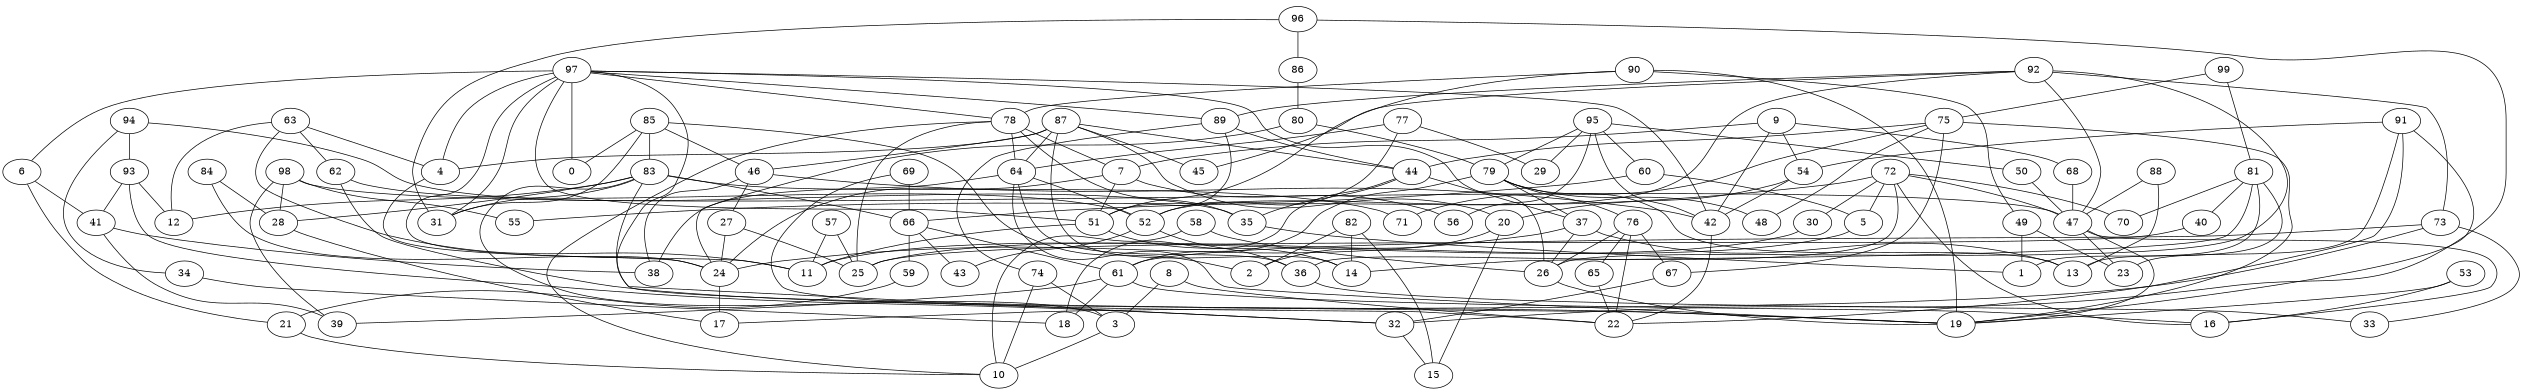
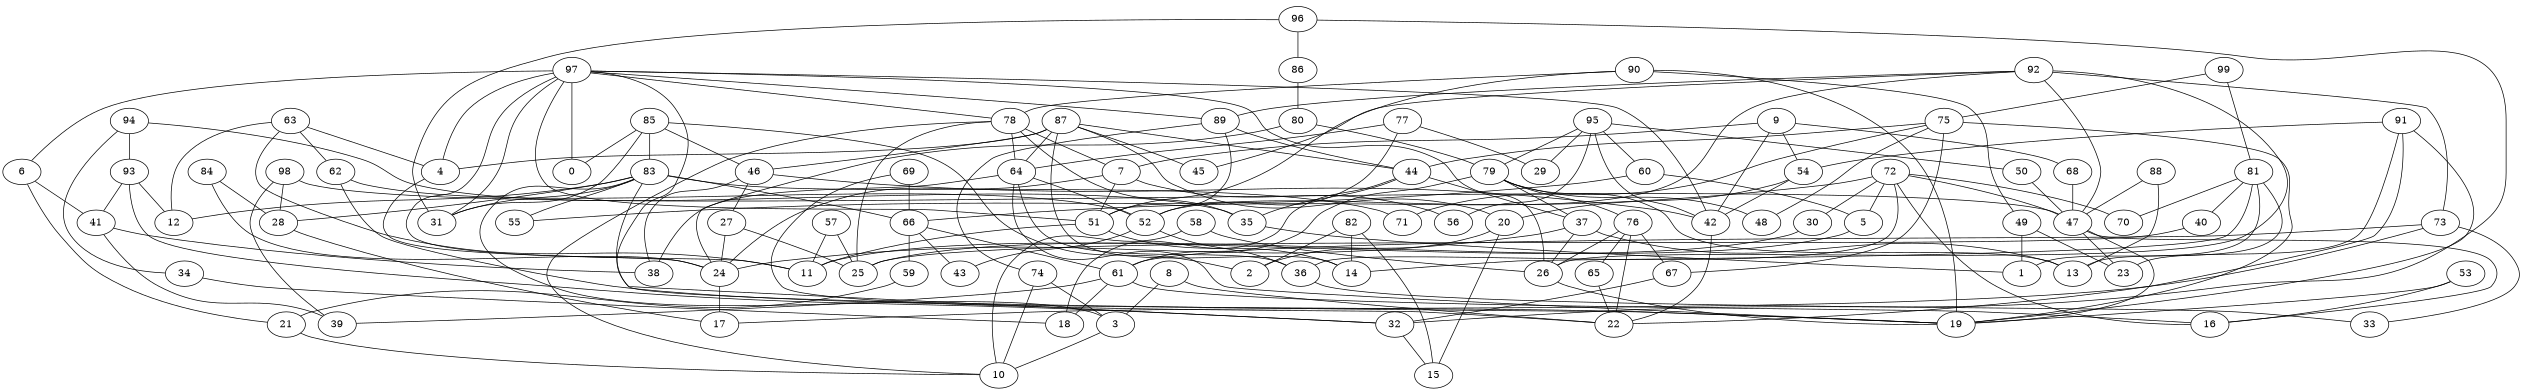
edge "98" -- "55": now "83" -- "55"
